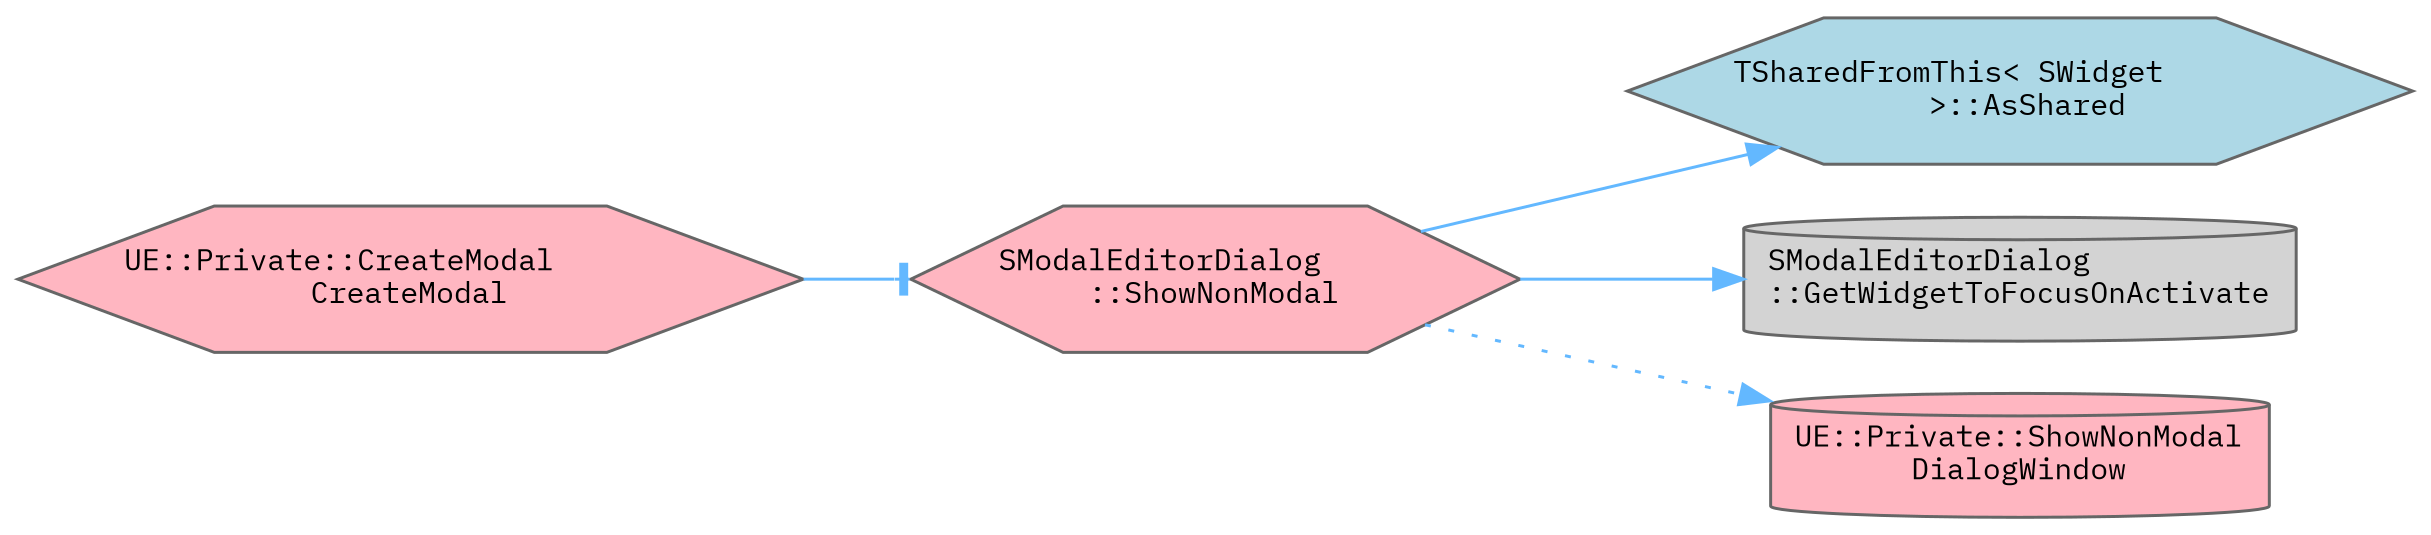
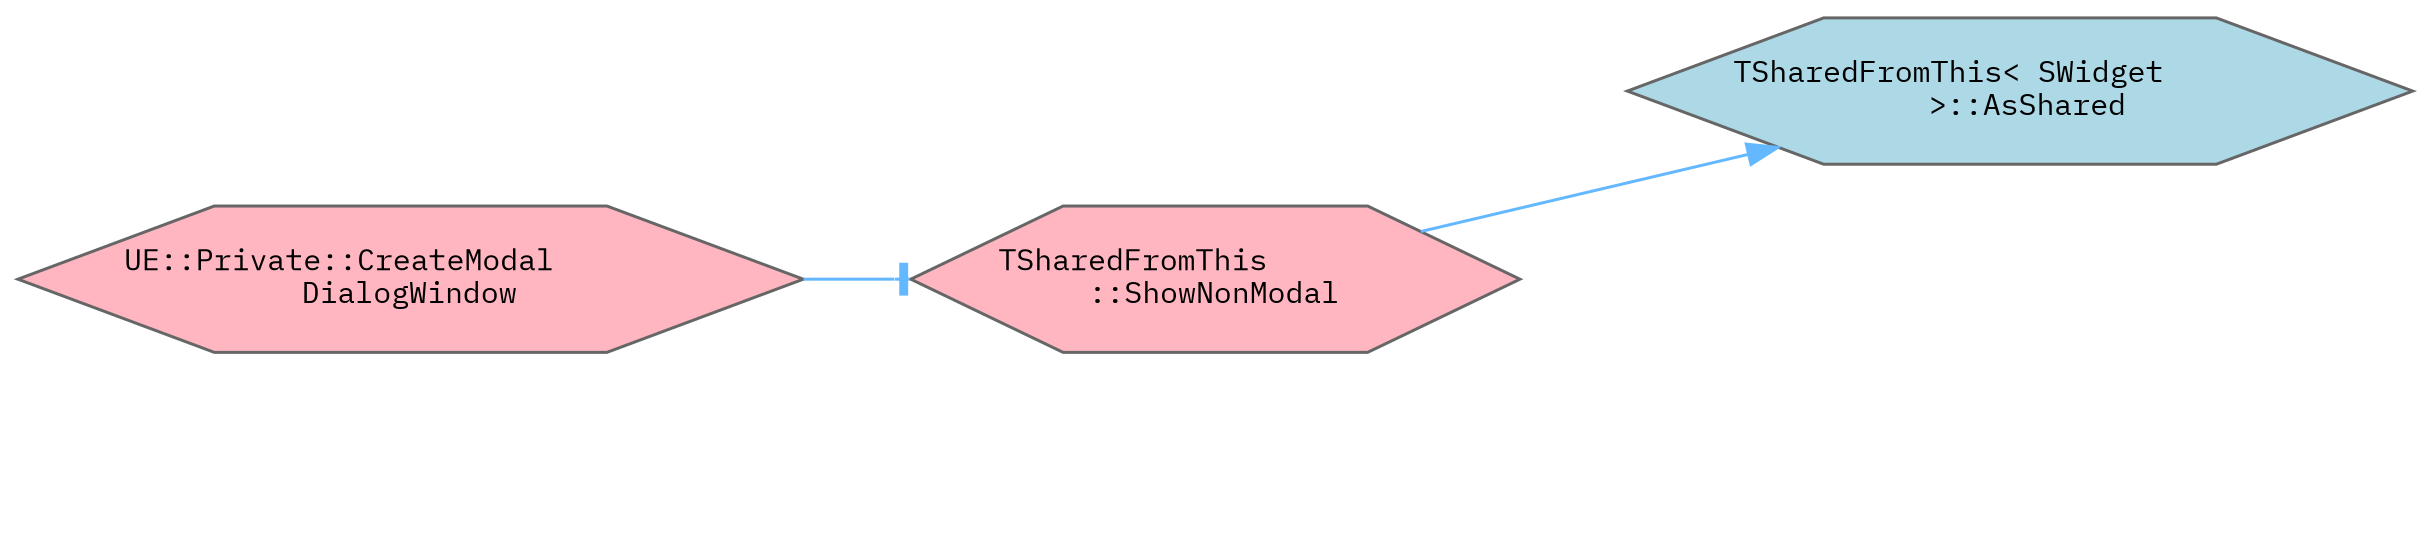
node "UE::Private::CreateModal CreateModal": label "UE::Private::CreateModal CreateModal" -> "UE::Private::CreateModal DialogWindow"
node "SModalEditorDialog ::ShowNonModal": label "SModalEditorDialog ::ShowNonModal" -> "TSharedFromThis ::ShowNonModal"
node "SModalEditorDialog ::GetWidgetToFocusOnActivate": removed
node "UE::Private::ShowNonModal DialogWindow": removed
